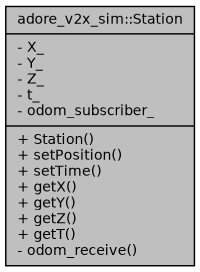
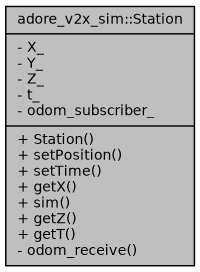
node "adore_v2x_sim::Station": text "+ getY()" -> "+ sim()"
